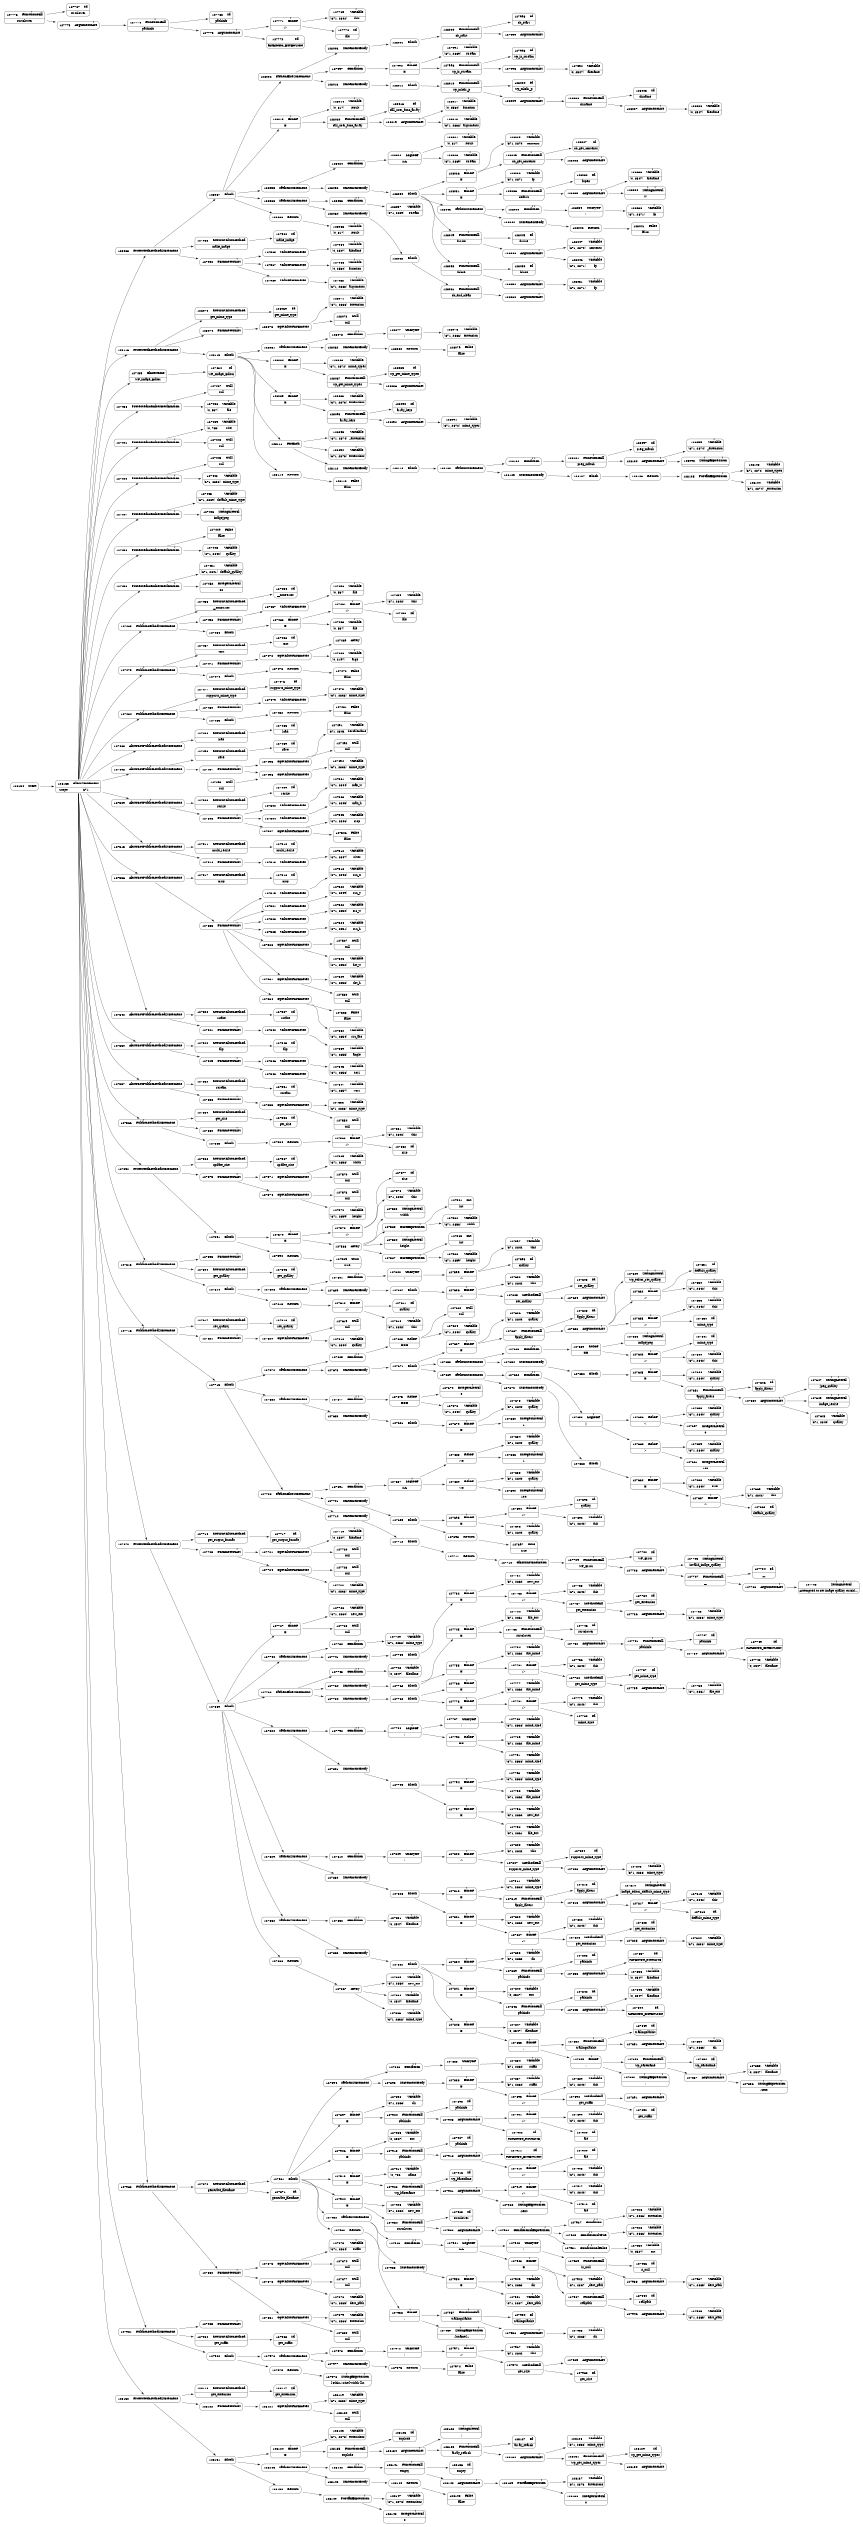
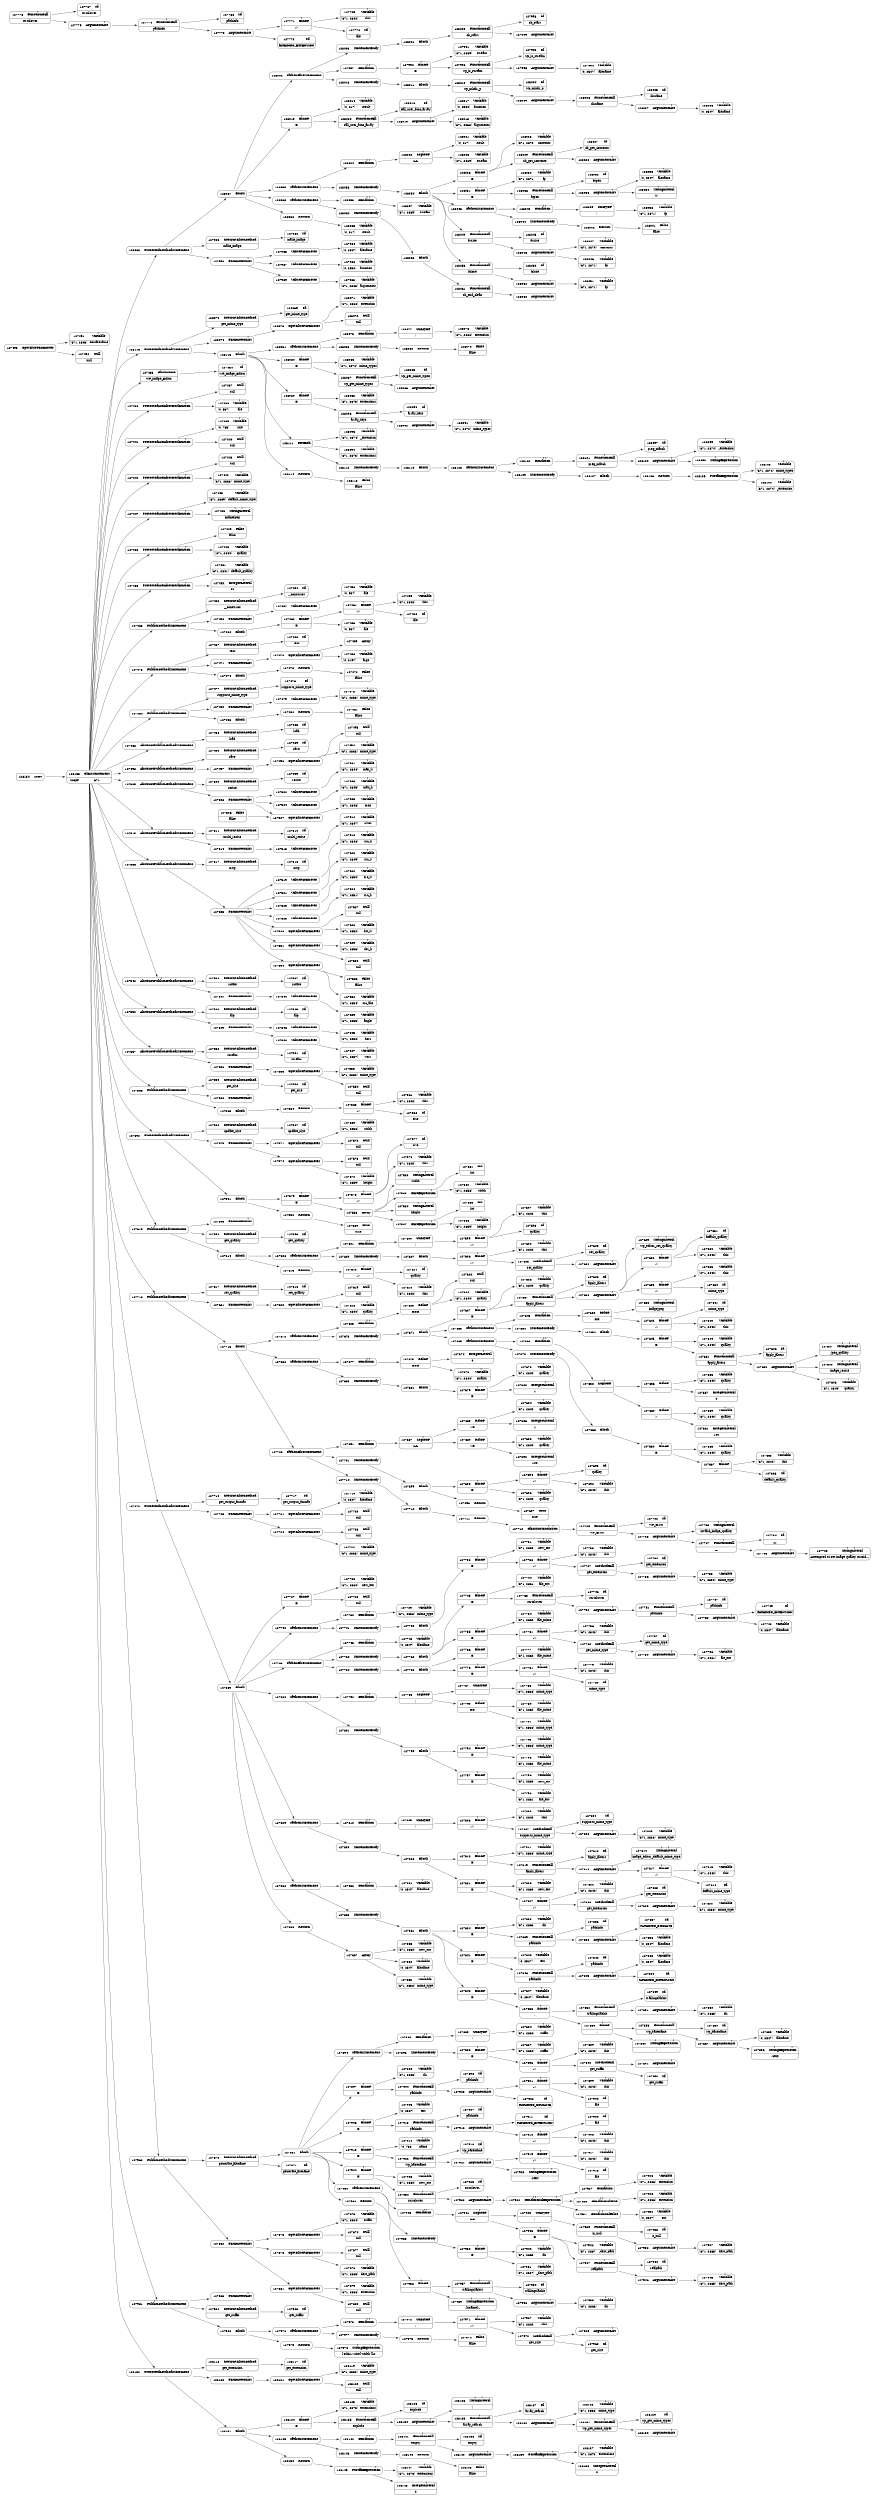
node "128036": text "default" -> "fopen"
edge "127497" -> "127493": removed
edge "127495" -> "127496": reversed
edge "127507" -> "127506": reversed
node "127663": text "true" -> "quality"
